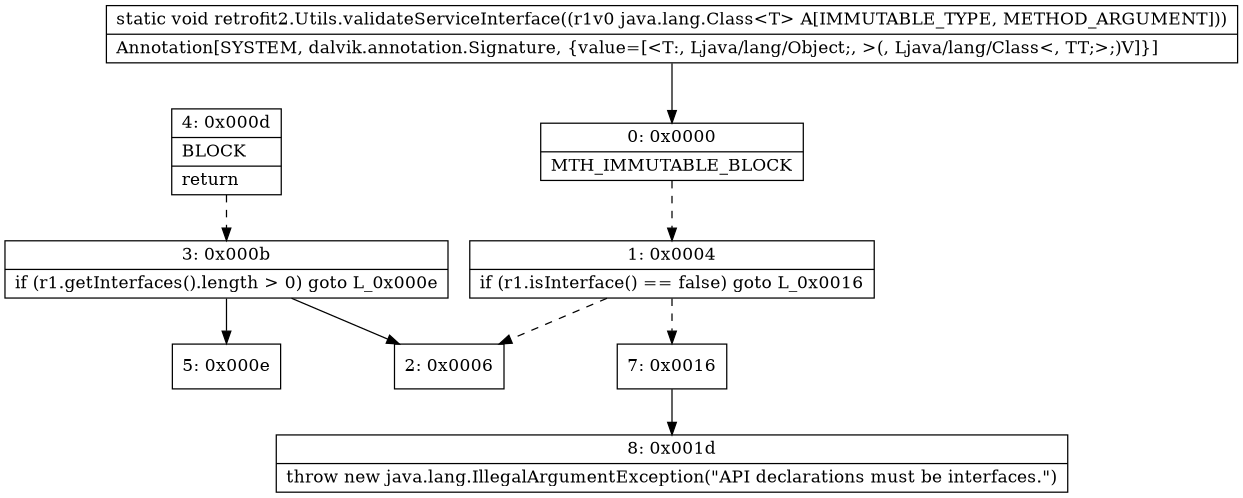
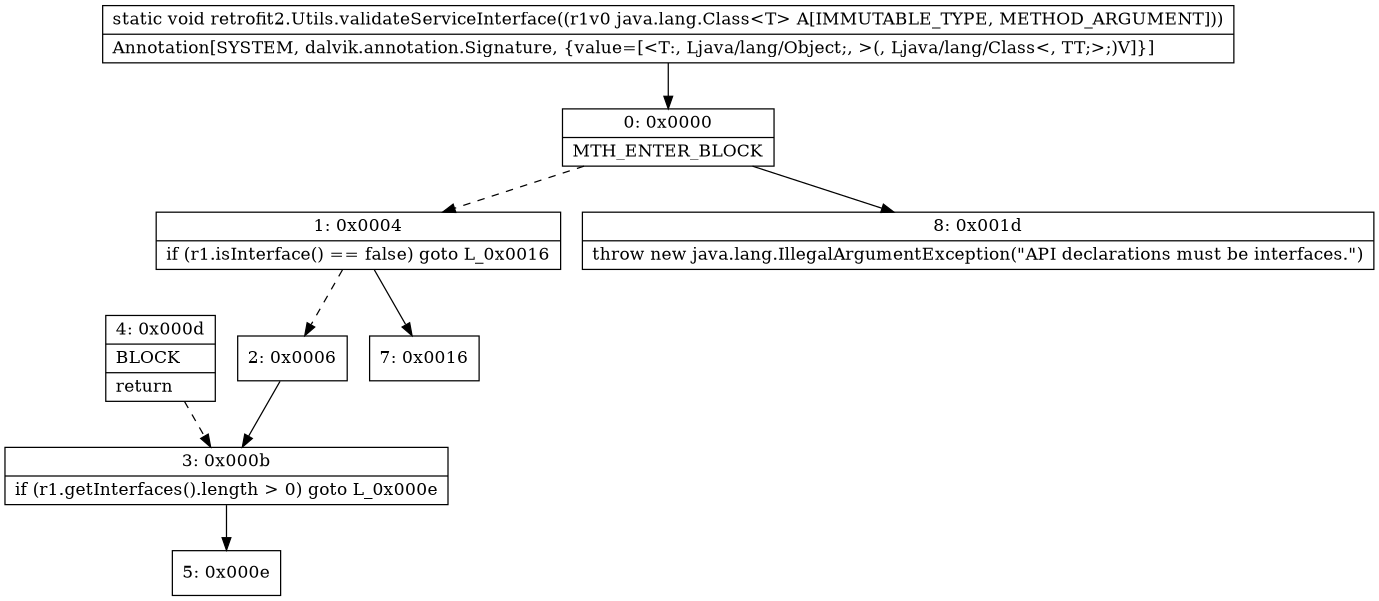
node "0: 0x0000": text "MTH_IMMUTABLE_BLOCK" -> "MTH_ENTER_BLOCK"
edge "1: 0x0004" -> "7: 0x0016": style dashed -> solid
edge "3: 0x000b" -> "2: 0x0006": reversed
edge "7: 0x0016" -> "8: 0x001d": now "0: 0x0000" -> "8: 0x001d"
